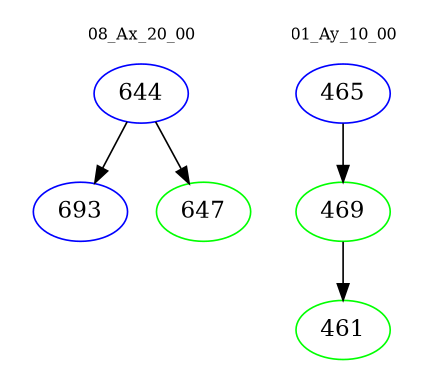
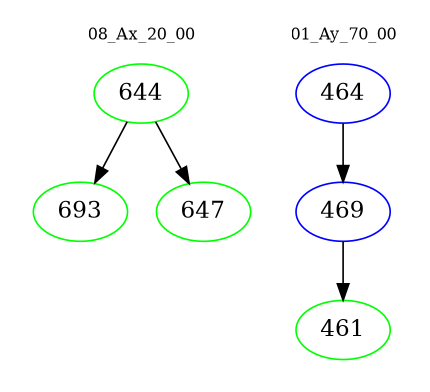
cluster "01_Ay_10_00": label "01_Ay_10_00" -> "01_Ay_70_00"
node "644": color blue -> green
node "465": label "465" -> "464"
node "693": color blue -> green
node "469": color green -> blue
